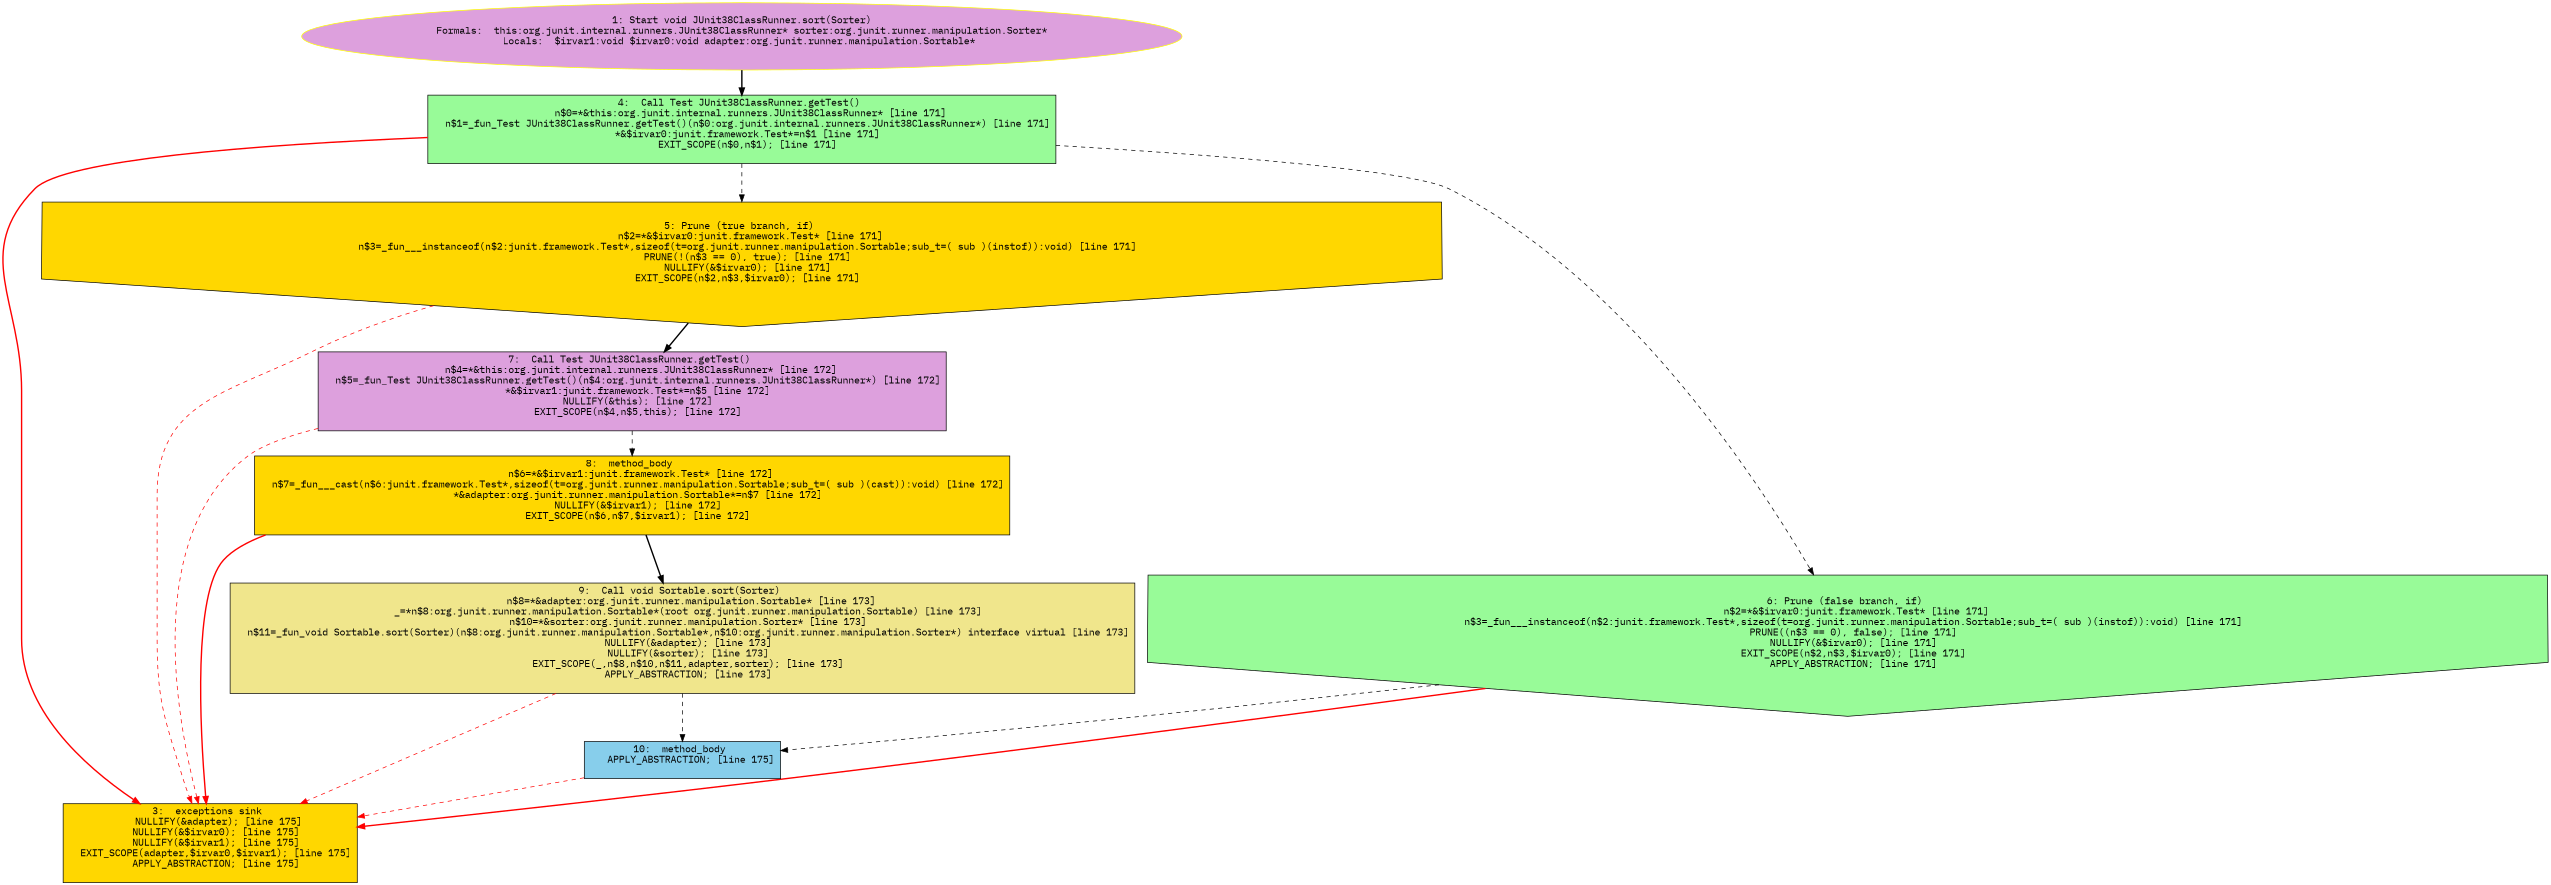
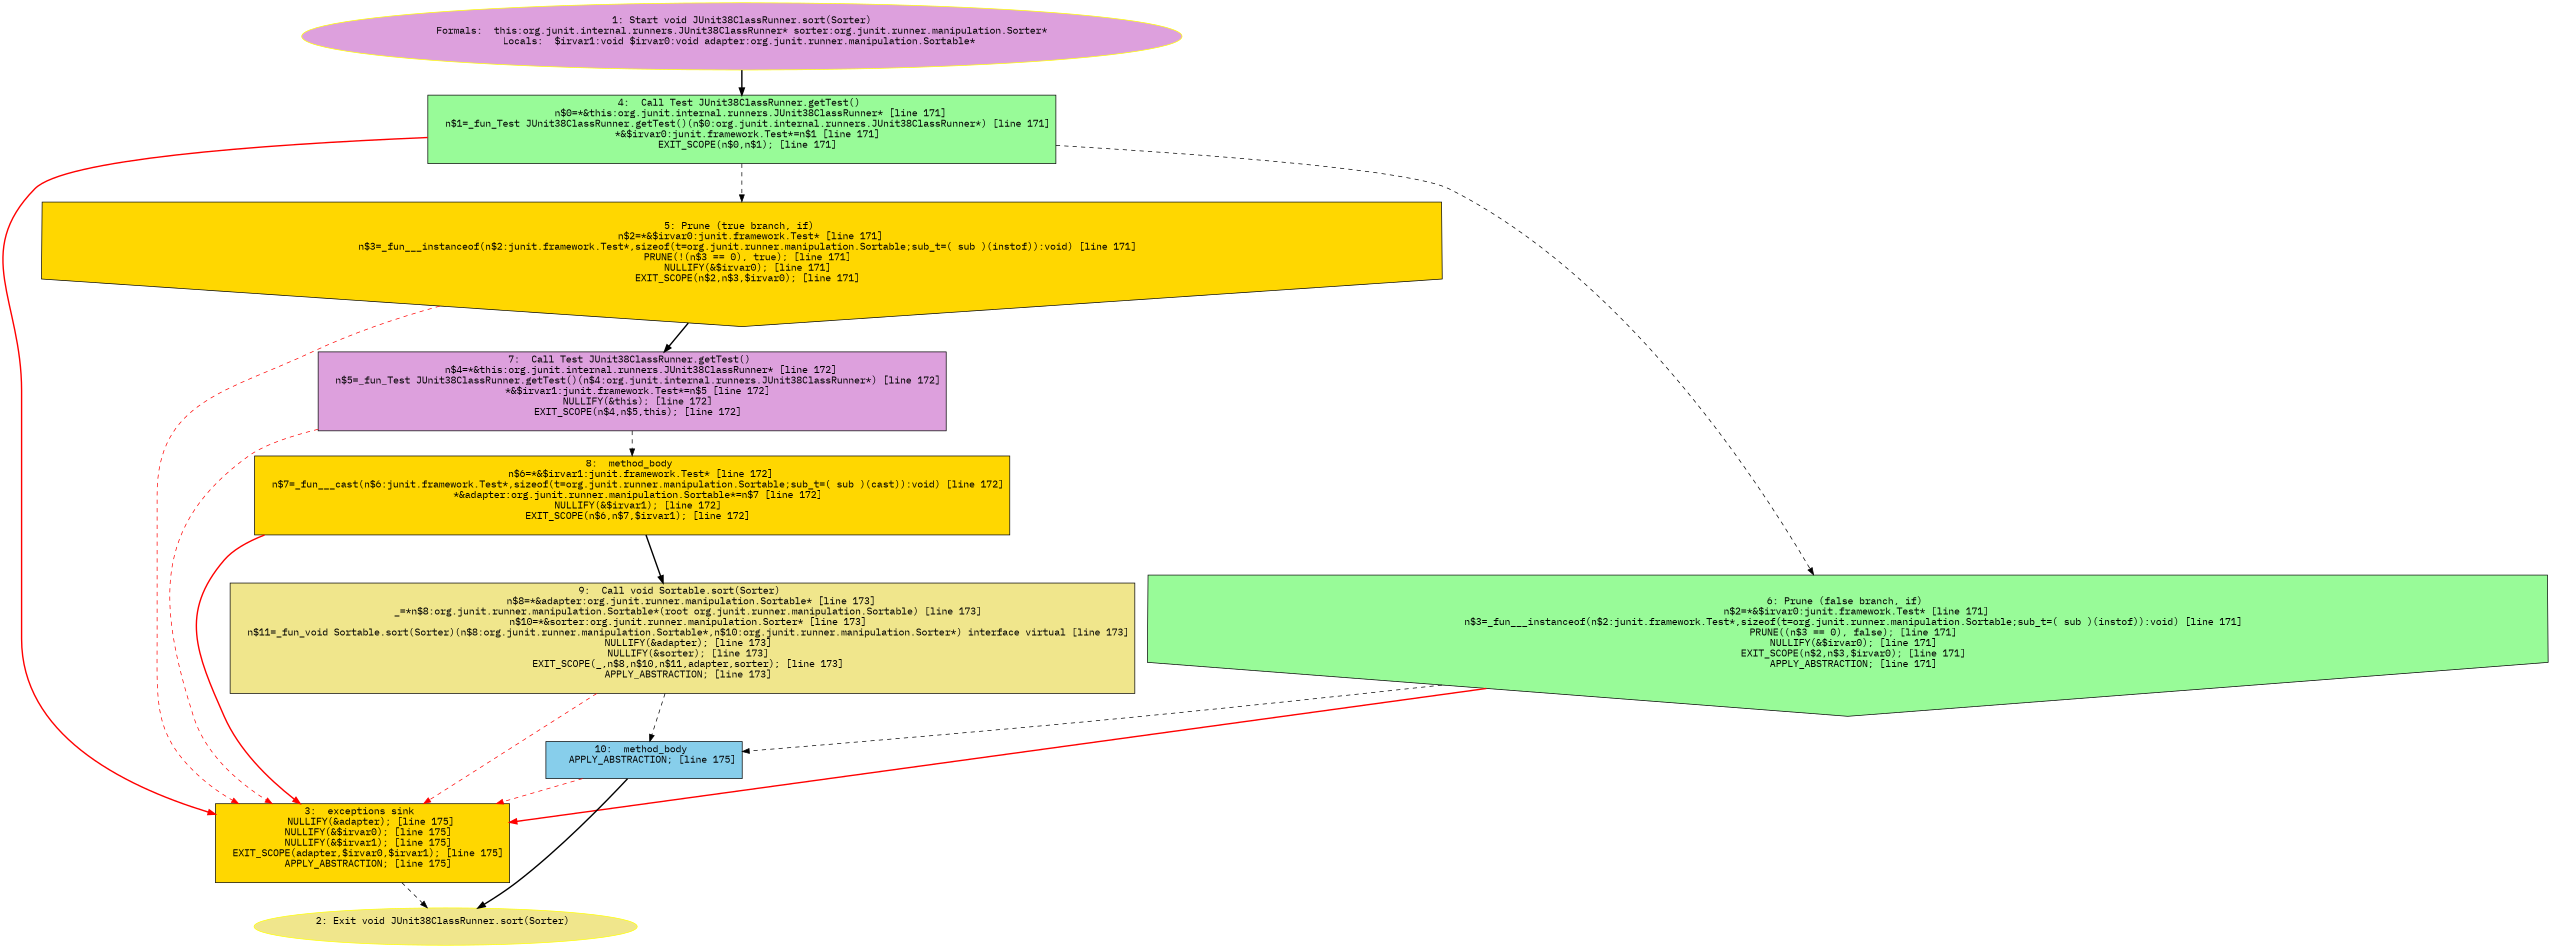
node "2: Exit void JUnit38ClassRunner.sort(Sorter)": added
